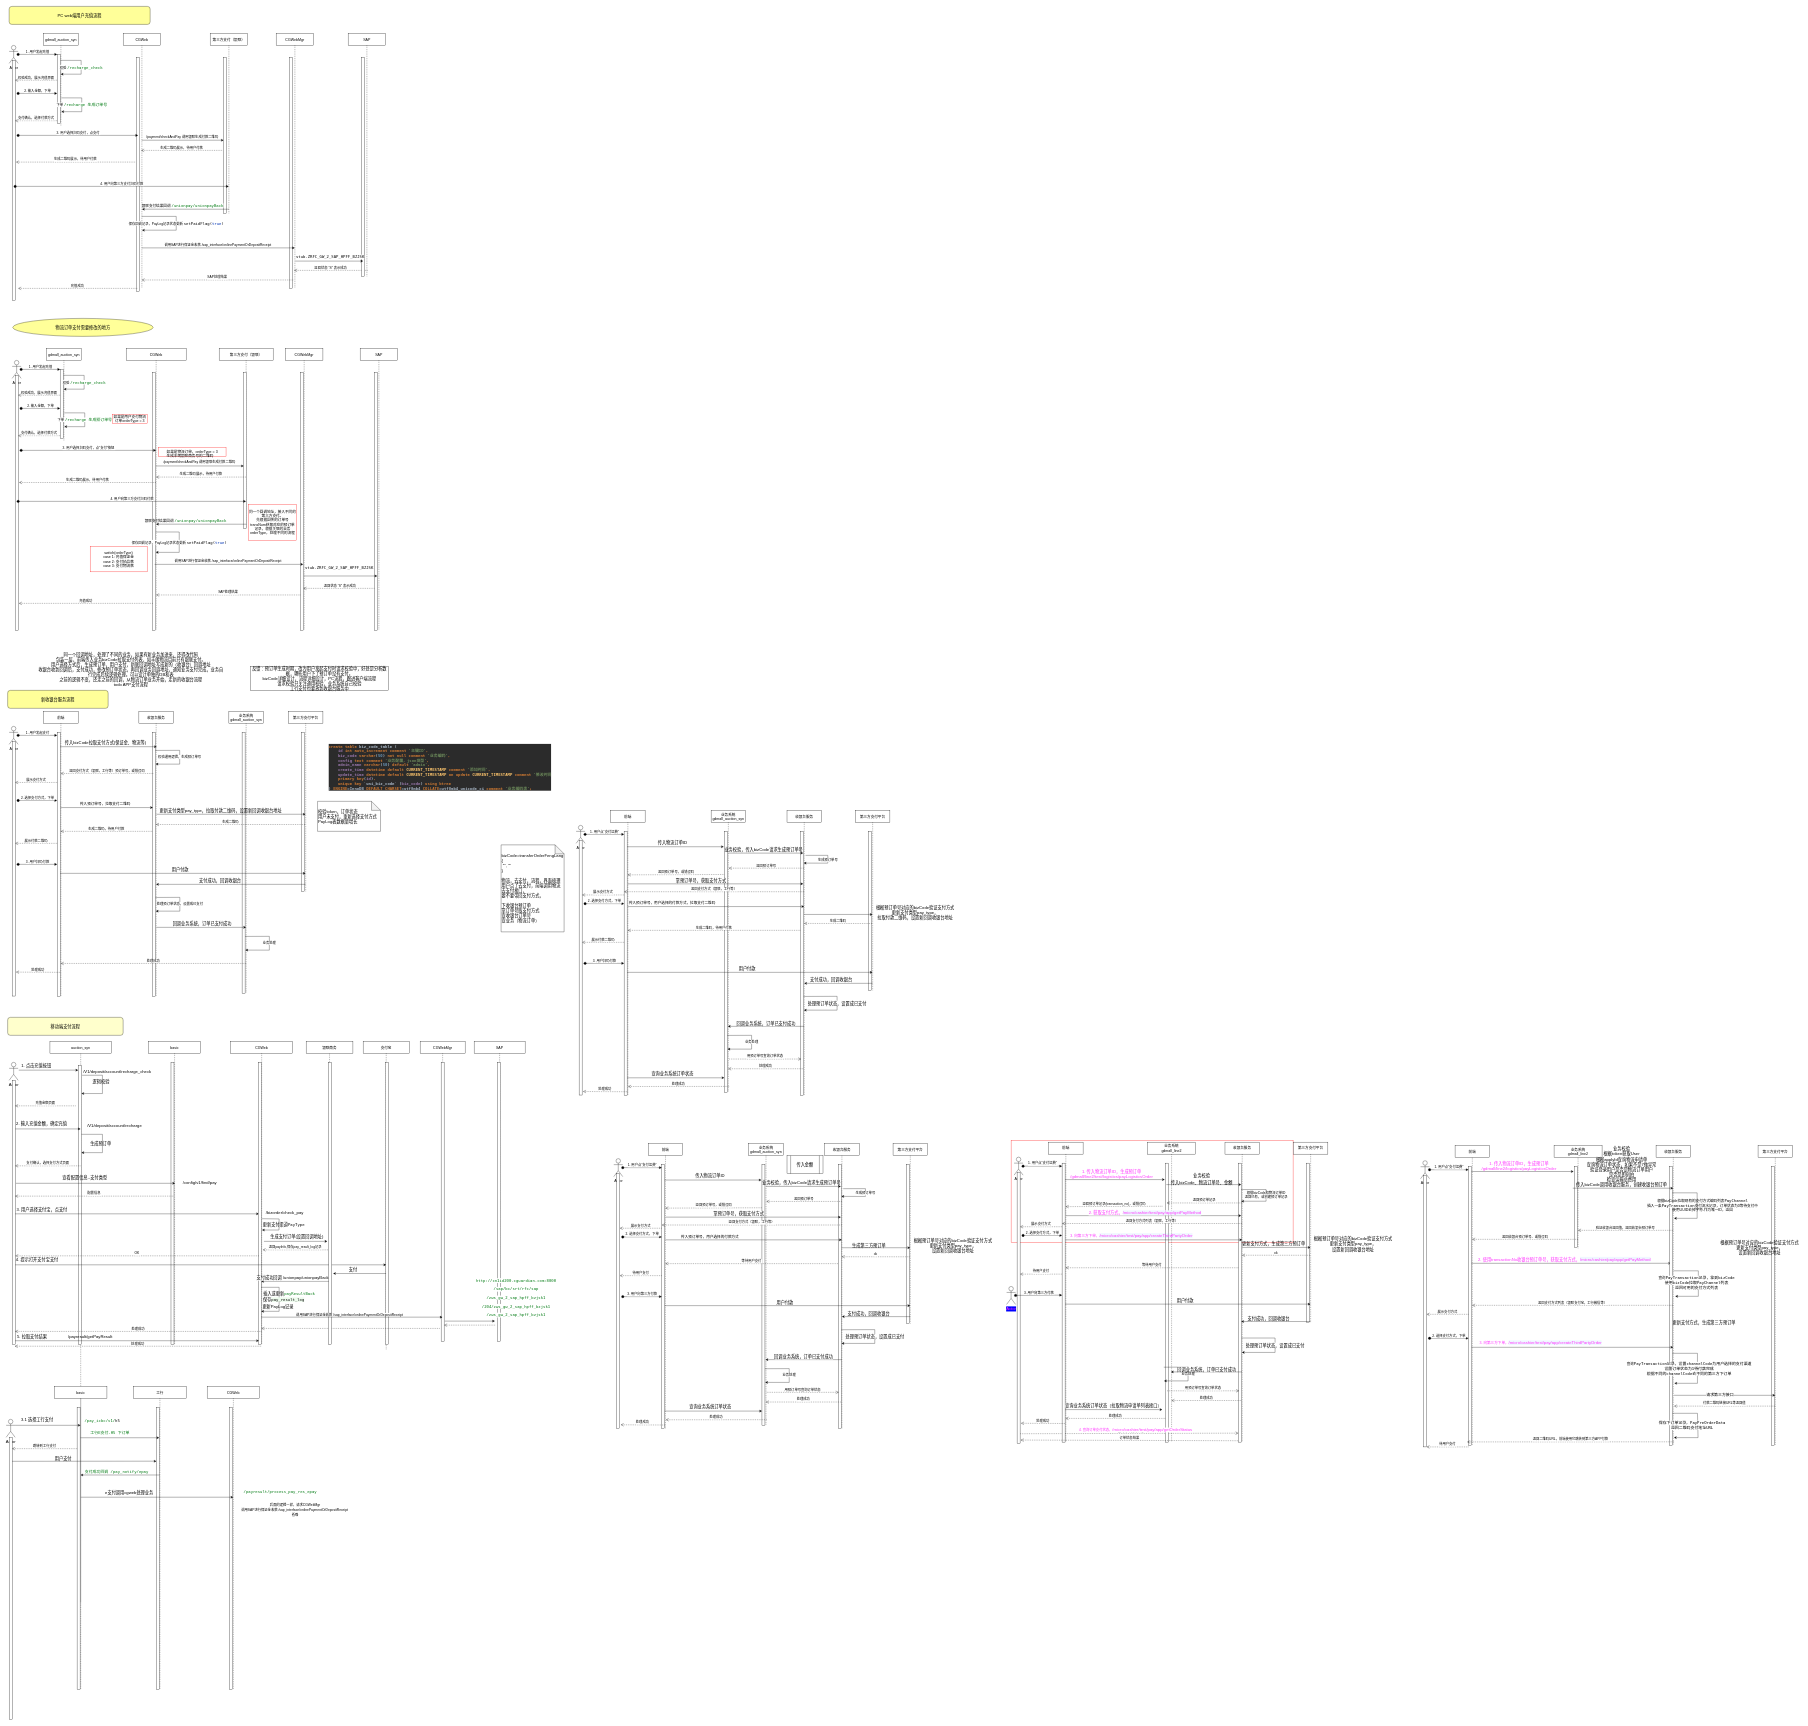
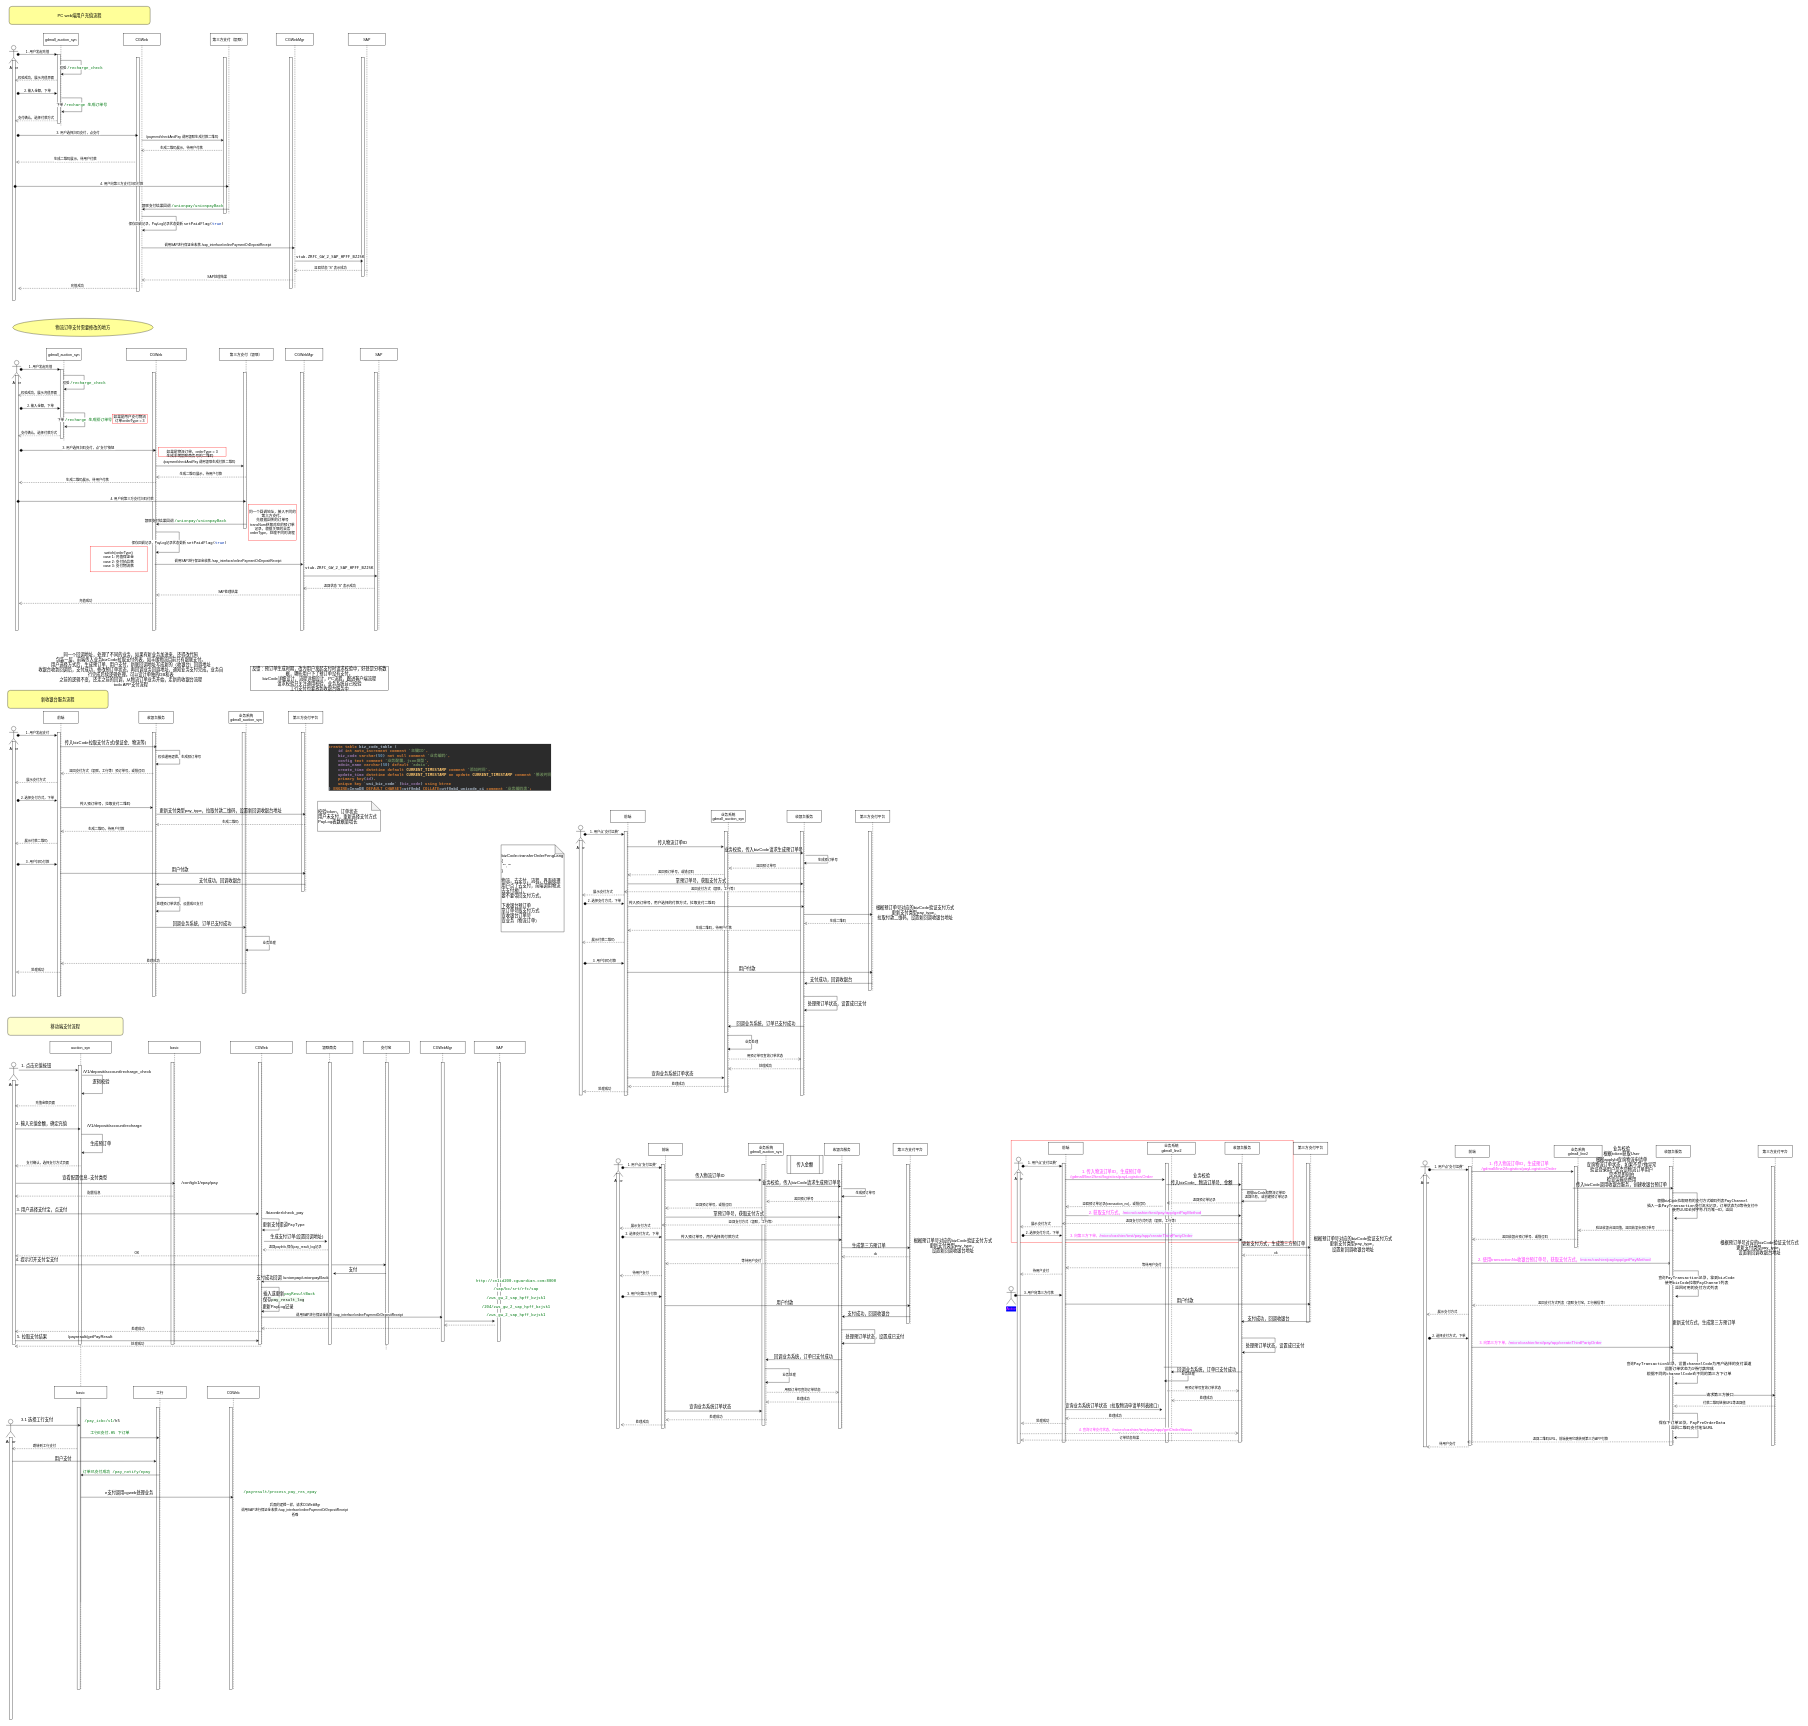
node "/config/v1/find/pay": label "/config/v1/find/pay" -> "/config/v1/epay/pay"
node "支付成功回调 /pay_notify/epay": label "支付成功回调 /pay_notify/epay" -> "订单已支付成功 /pay_notify/epay"
